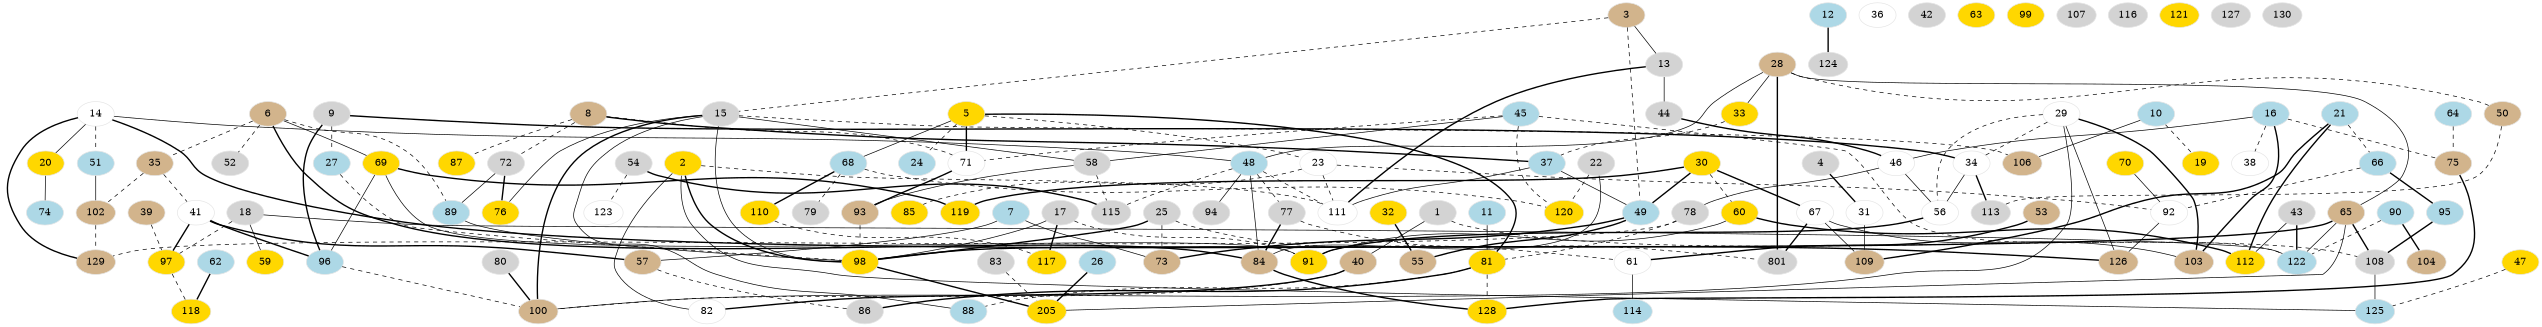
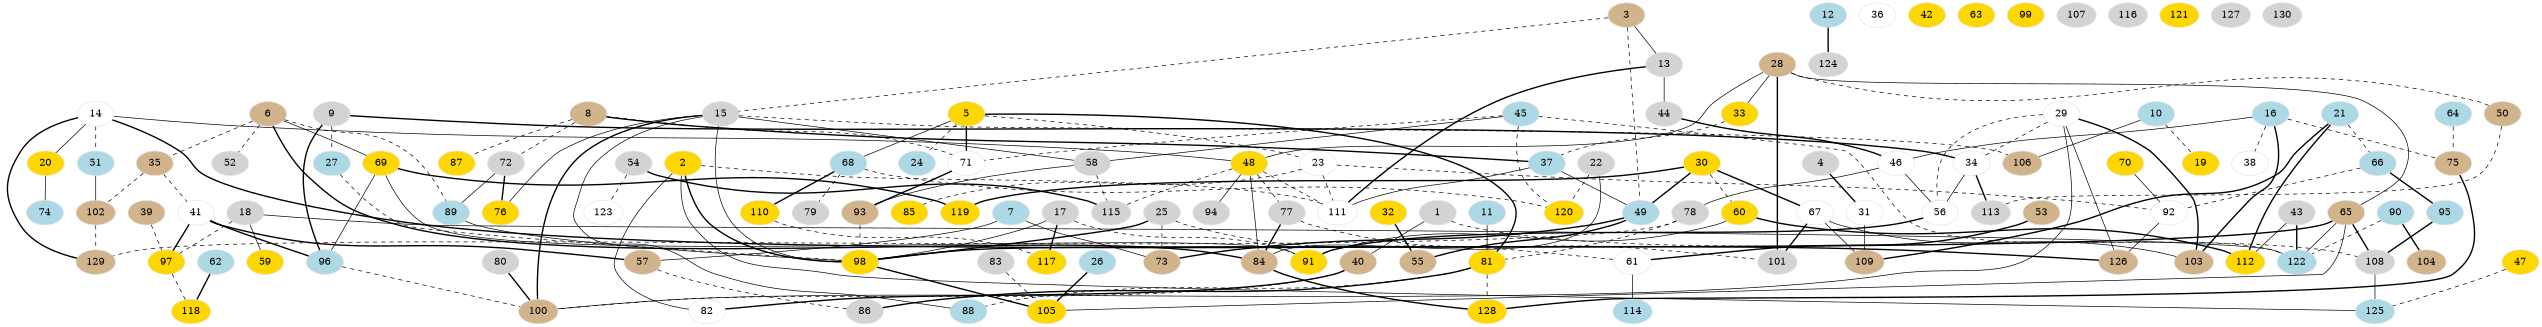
node "42": fillcolor lightgrey -> gold
node "48": fillcolor lightblue -> gold
node "801": label "801" -> "101"
node "205": label "205" -> "105"
